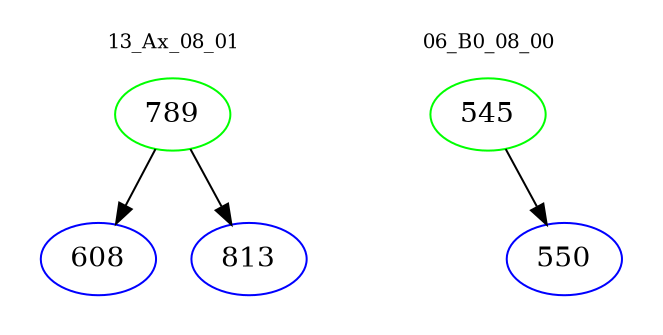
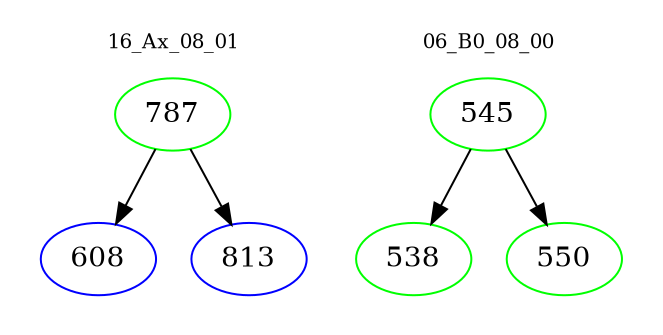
cluster "13_Ax_08_01": label "13_Ax_08_01" -> "16_Ax_08_01"
node "789": label "789" -> "787"
node "538": added
node "550": color blue -> green
